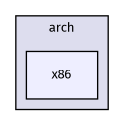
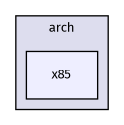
node "x86": label "x86" -> "x85"
